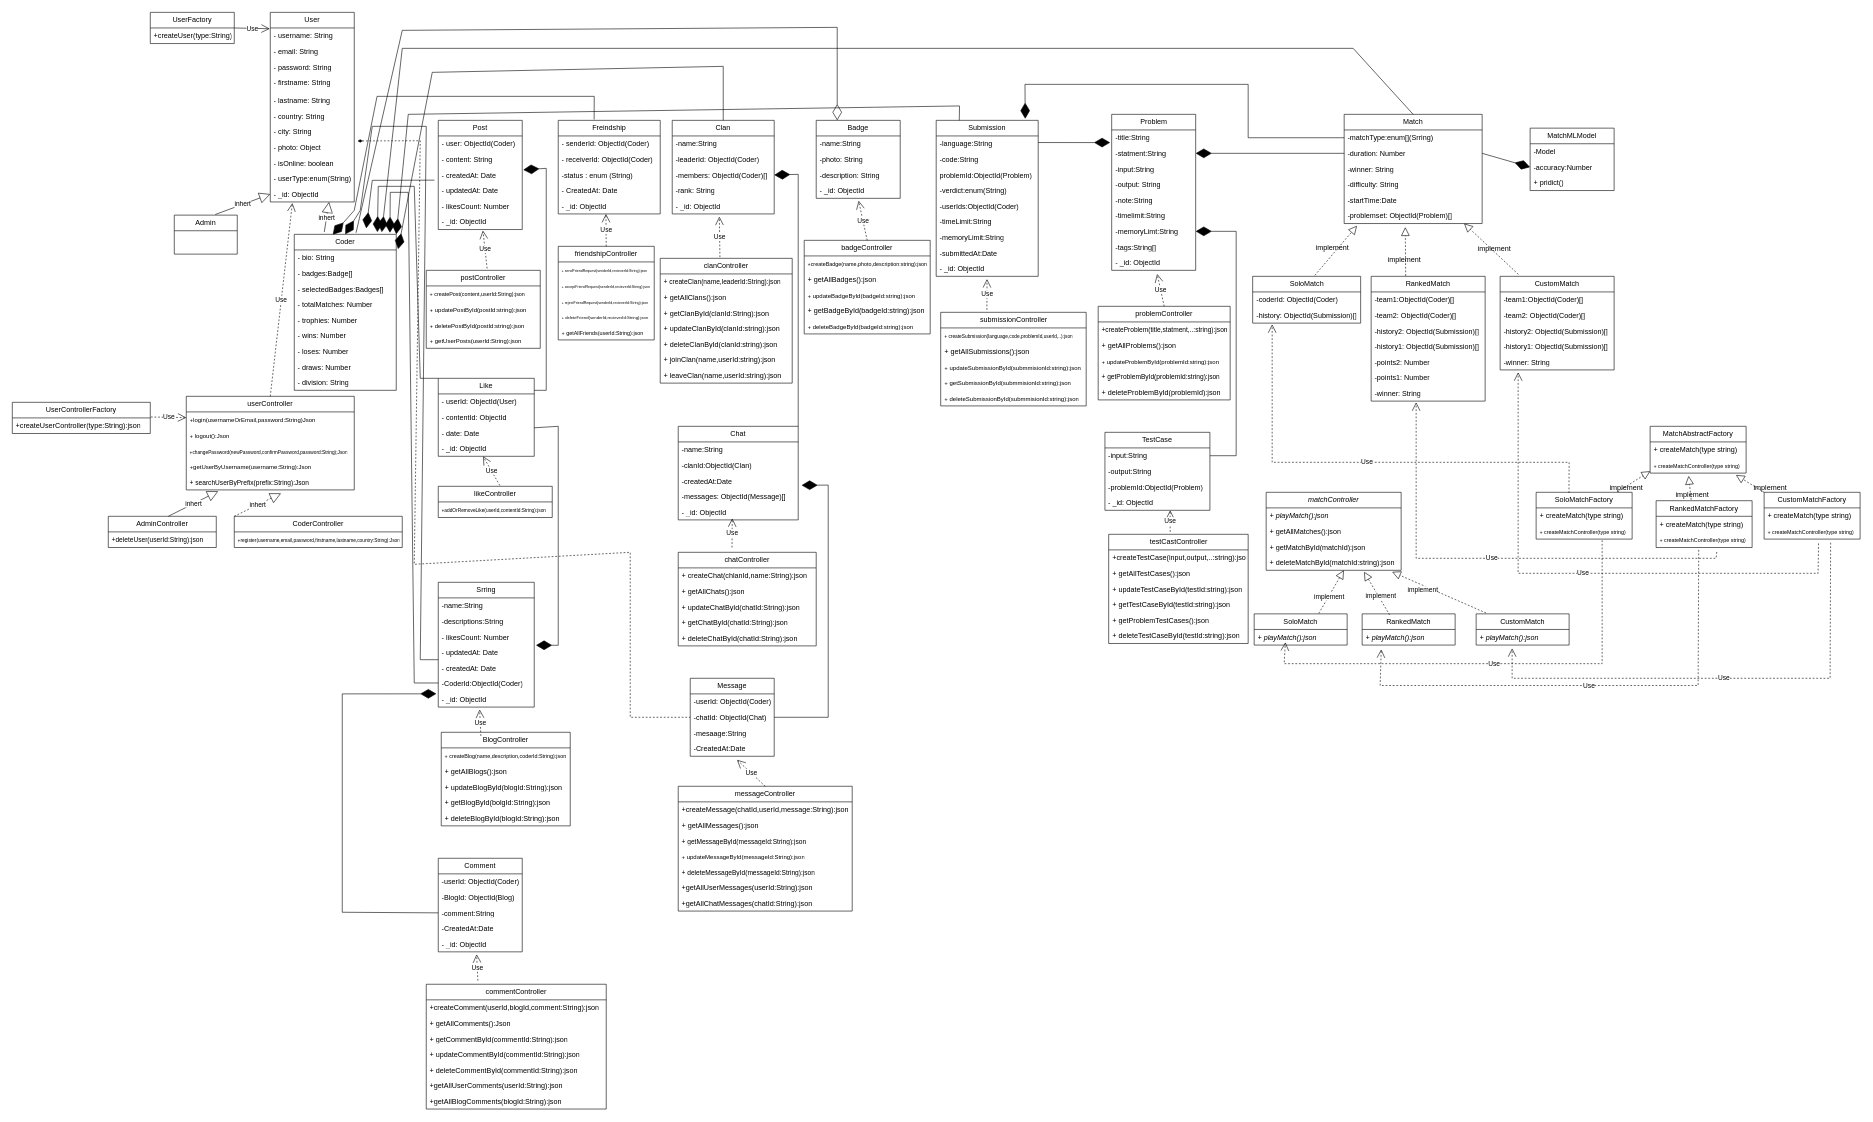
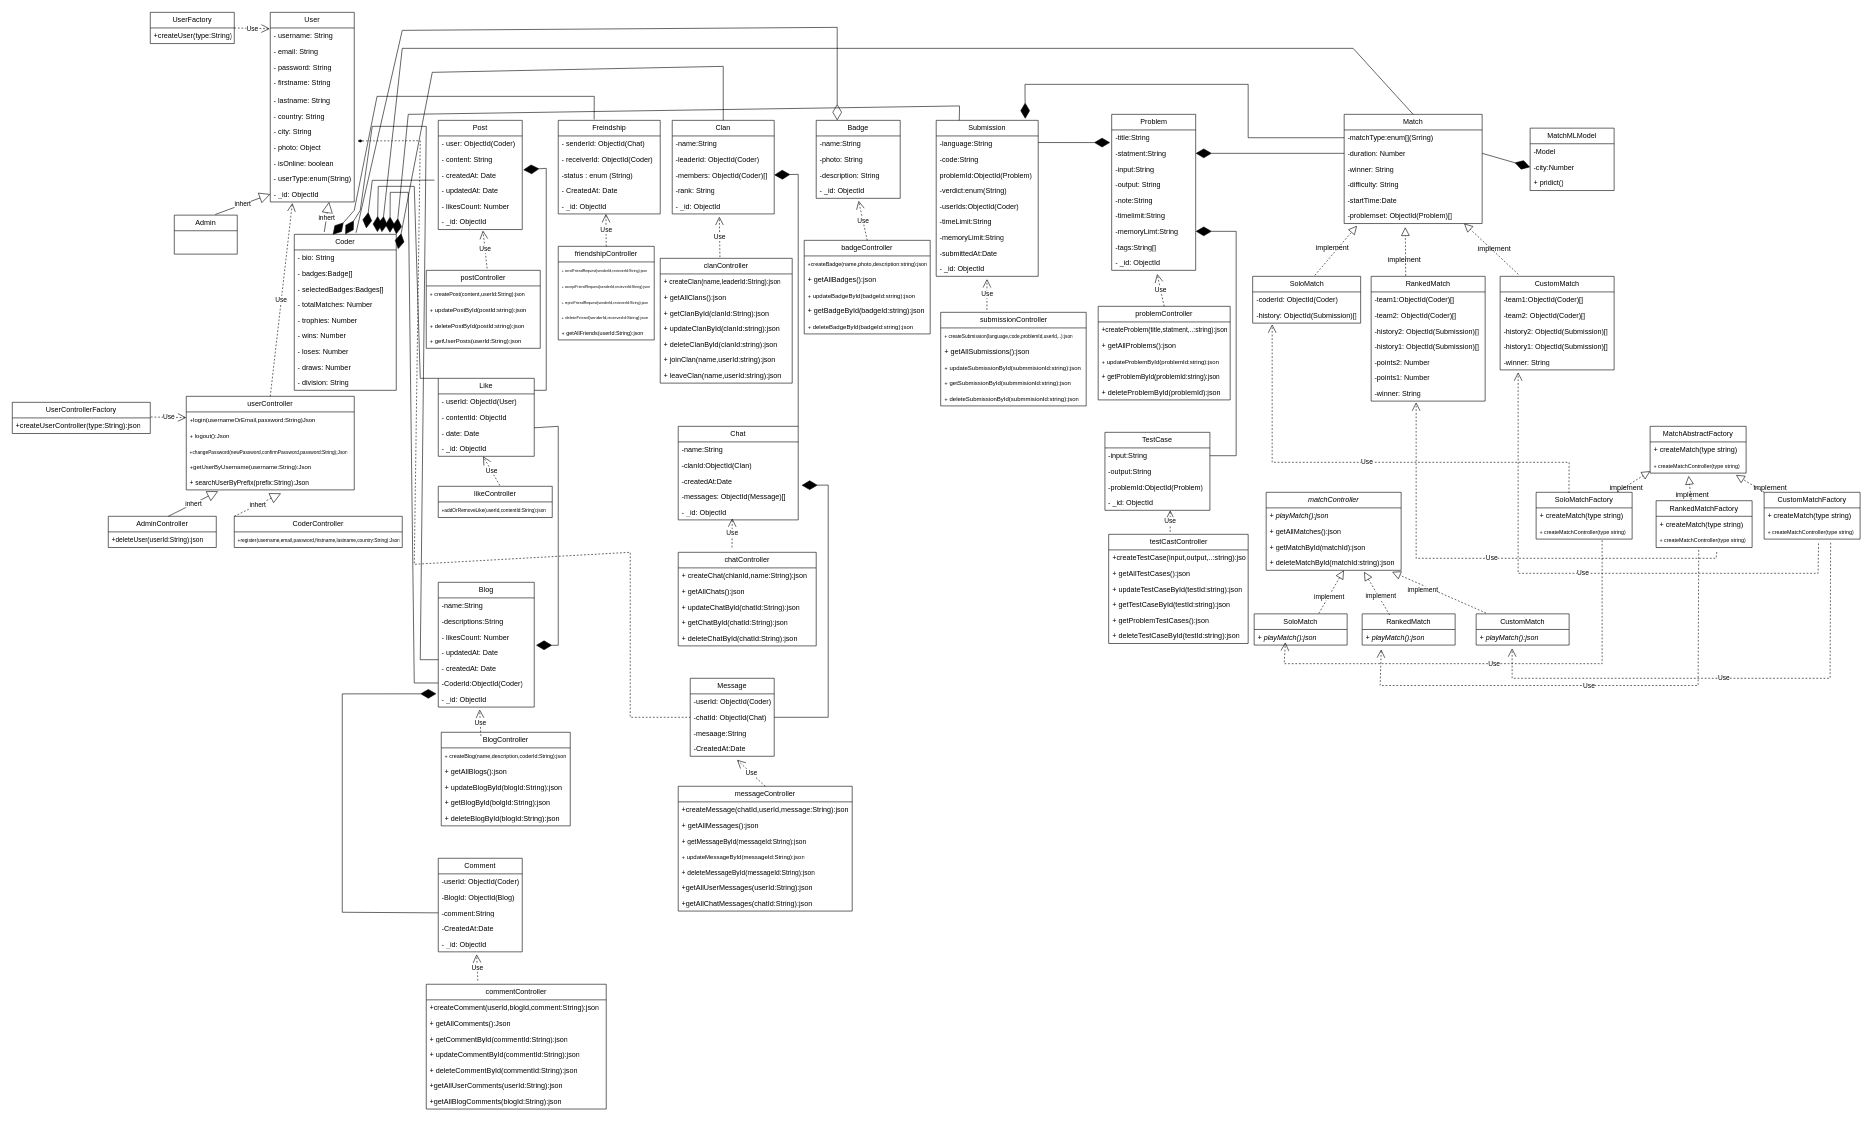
edge "UserFactory" -> "- username: String": style solid -> dashed
node "- senderId: ObjectId(Coder)": label "- senderId: ObjectId(Coder)" -> "- senderId: ObjectId(Chat)"
node "-accuracy:Number": label "-accuracy:Number" -> "-city:Number"
node "Srring": label "Srring" -> "Blog"
